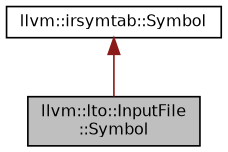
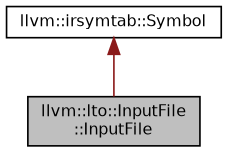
node "llvm::lto::InputFile ::Symbol": label "llvm::lto::InputFile ::Symbol" -> "llvm::lto::InputFile ::InputFile"
